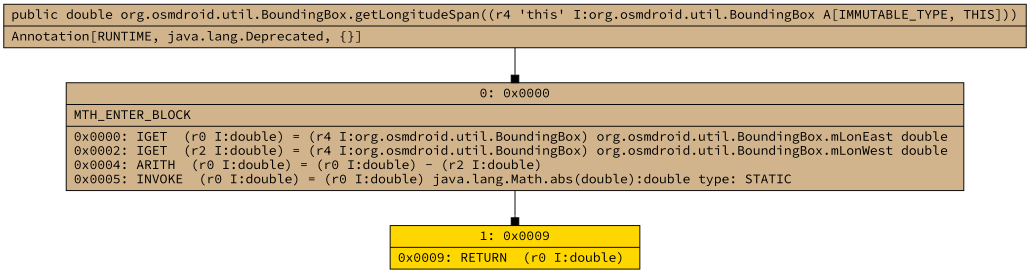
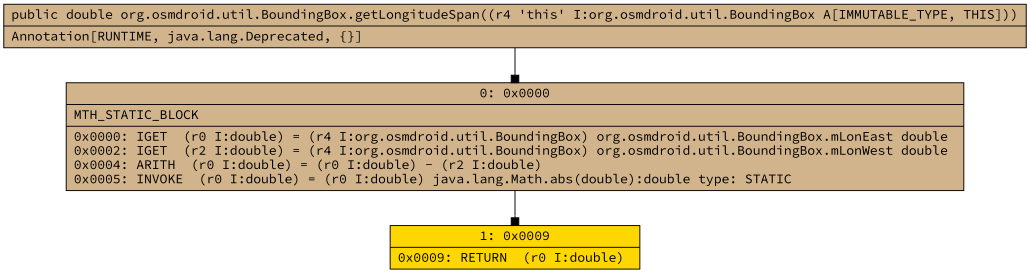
node "0: 0x0000": text "MTH_ENTER_BLOCK" -> "MTH_STATIC_BLOCK"
